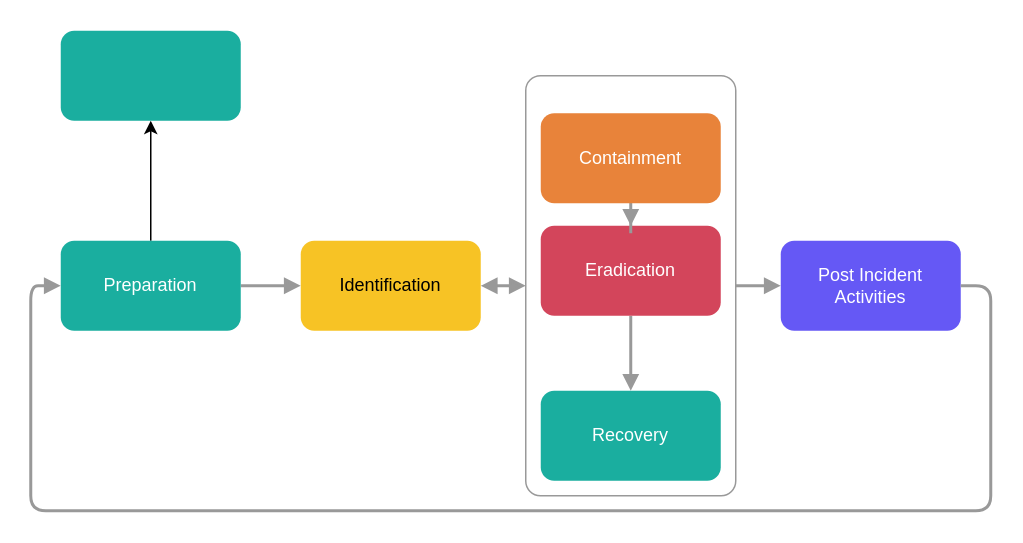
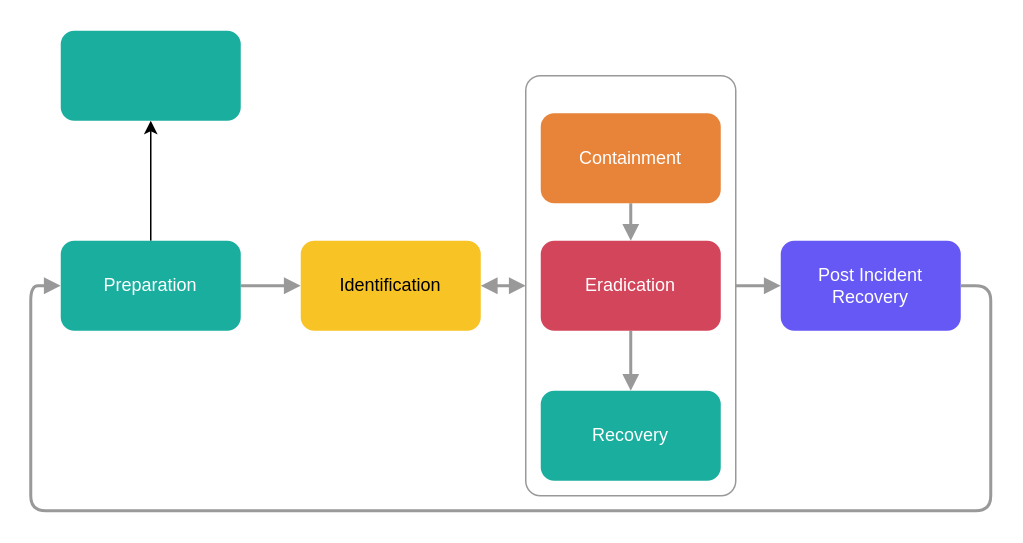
node "Eradication": moved (631, 271) -> (631, 286)
node "Post Incident Activities": label "Post Incident Activities" -> "Post Incident Recovery"
